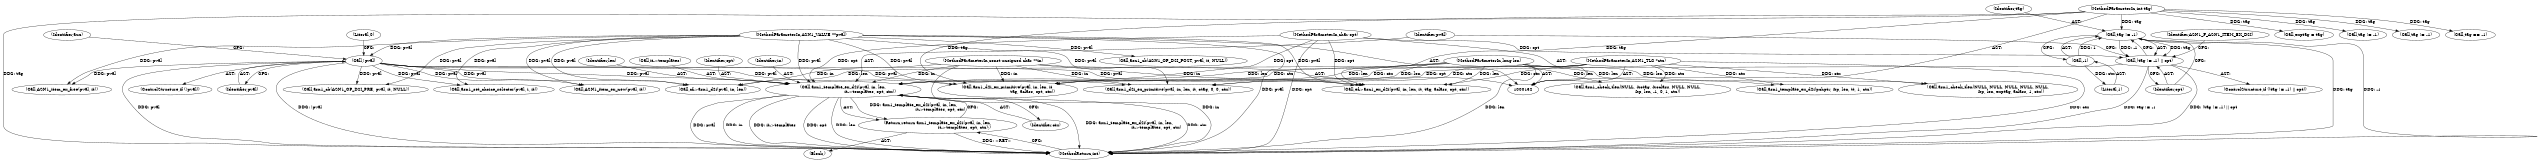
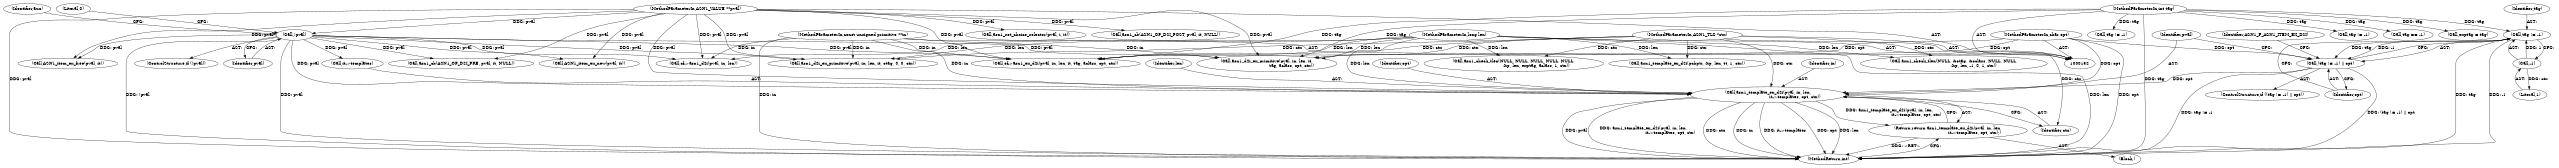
node "(MethodParameterIn,const unsigned char **in)": label "(MethodParameterIn,const unsigned char **in)" -> "(MethodParameterIn,const unsigned primitive **in)"
edge "(Call,!pval)" -> "(Call,asn1_set_choice_selector(pval, i, it))": now "(Call,!pval)" -> "(Call,it->templates)"
edge "(MethodParameterIn,ASN1_TLC *ctx)" -> "(MethodReturn,int)": now "(MethodParameterIn,ASN1_TLC *ctx)" -> "(Identifier,ctx)"
